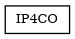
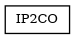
node "IP4CO": label "IP4CO" -> "IP2CO"
